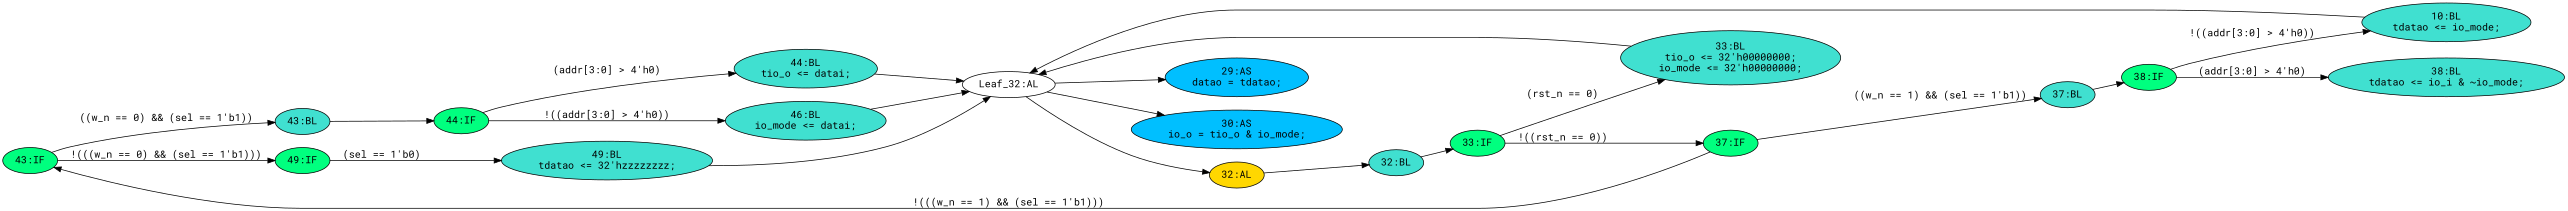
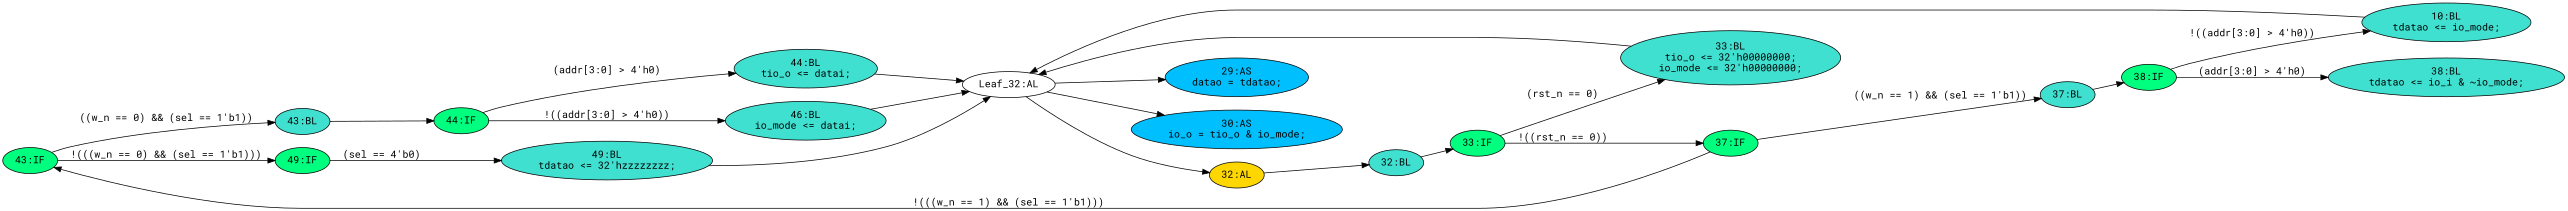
edge "49:IF" -> "49:BL tdatao <= 32'hzzzzzzzz;": label "(sel == 1'b0)" -> "(sel == 4'b0)"
